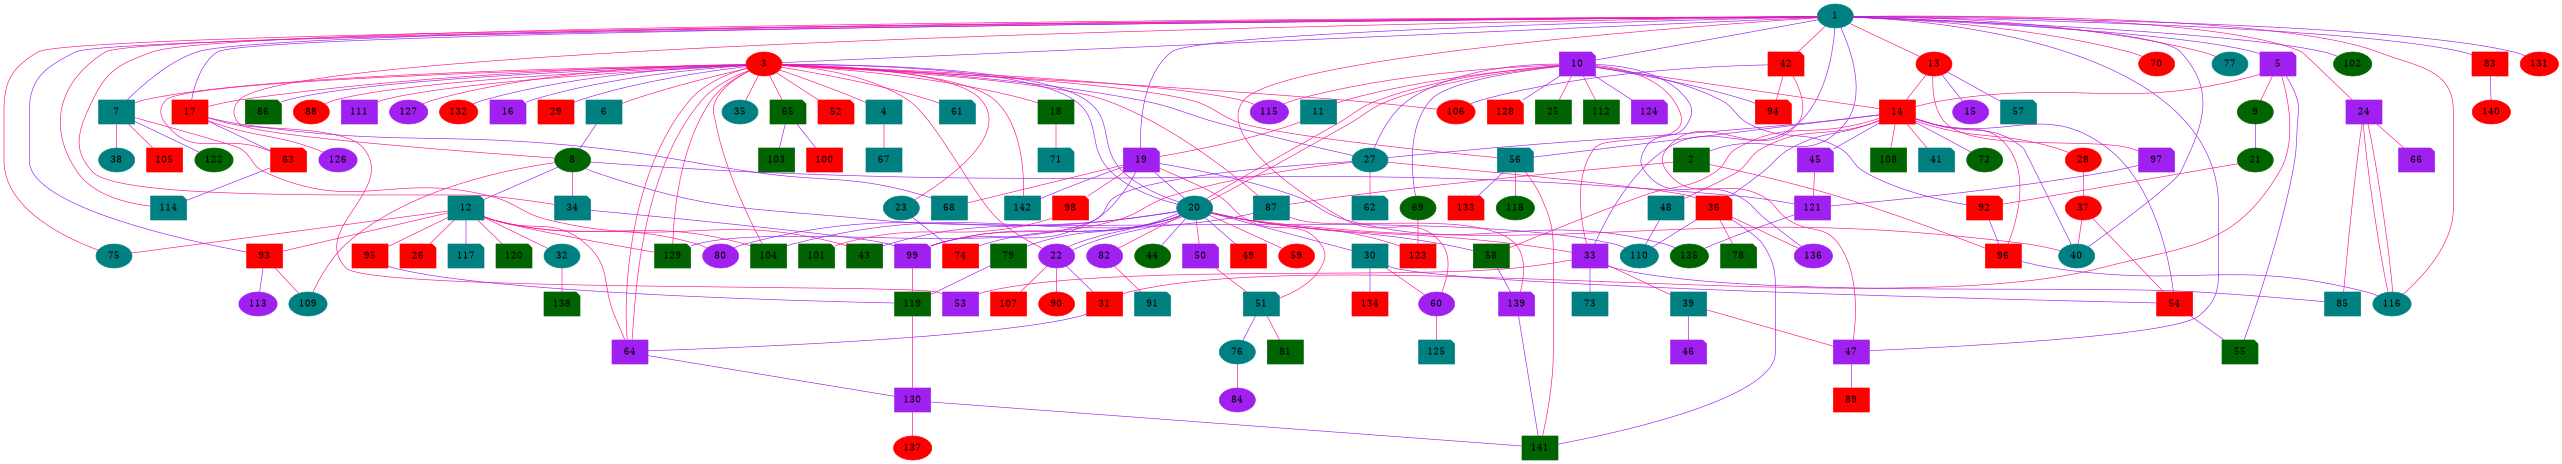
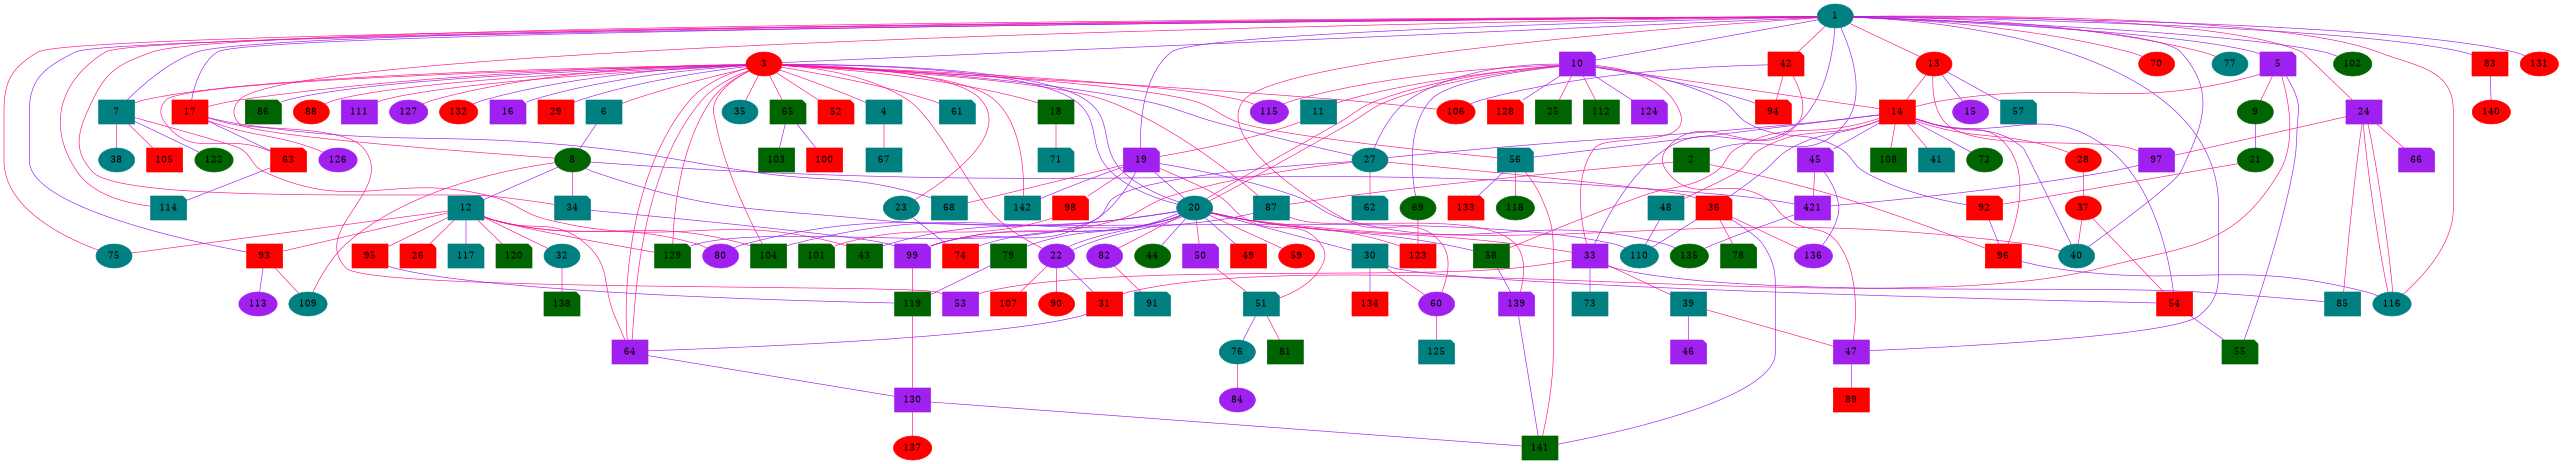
edge "24" -- "97": added
edge "10" -- "136": now "45" -- "136"
node "121": label "121" -> "421"
